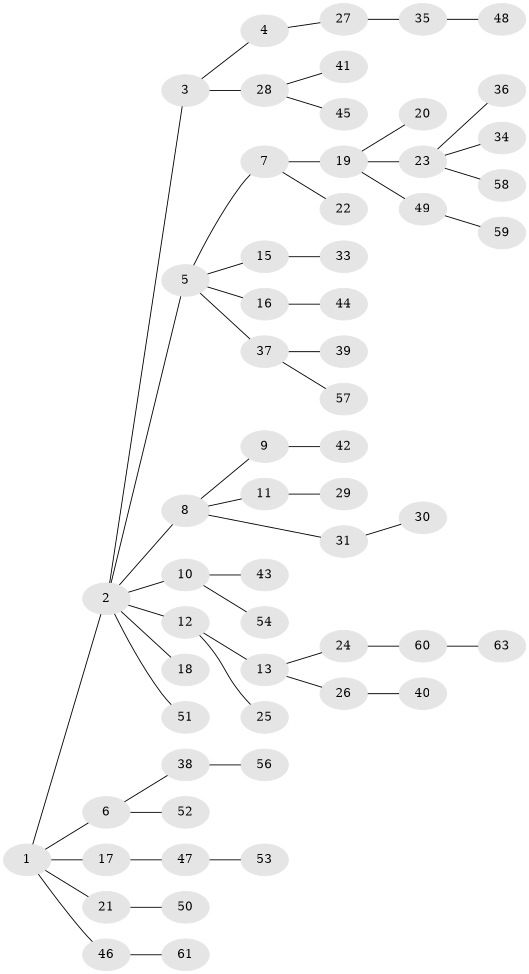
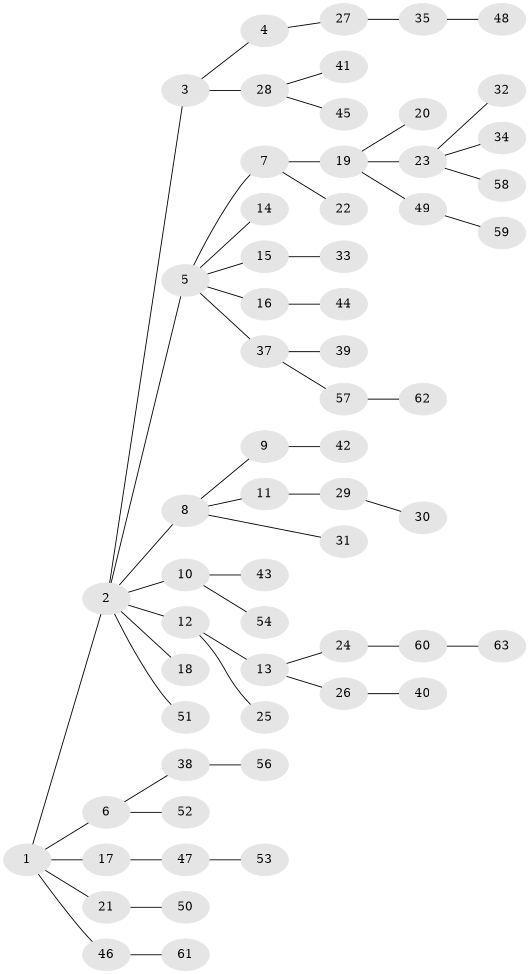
node "36": label "36" -> "32"
node "14": added
node "62": added
edge "30" -- "31": now "30" -- "29"
